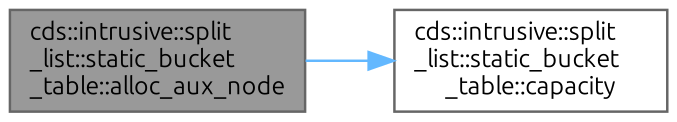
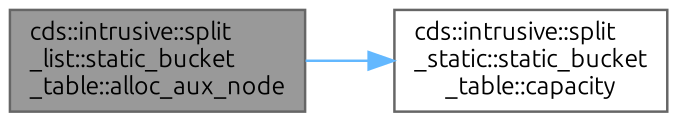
node "cds::intrusive::split _list::static_bucket _table::capacity": label "cds::intrusive::split _list::static_bucket _table::capacity" -> "cds::intrusive::split _static::static_bucket _table::capacity"
